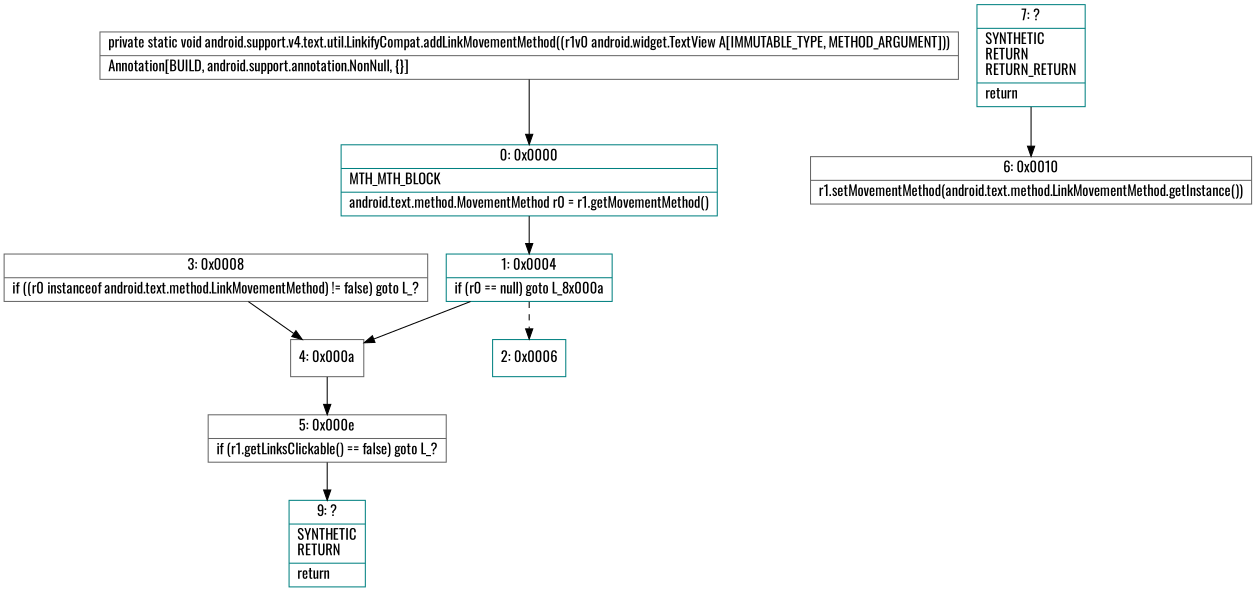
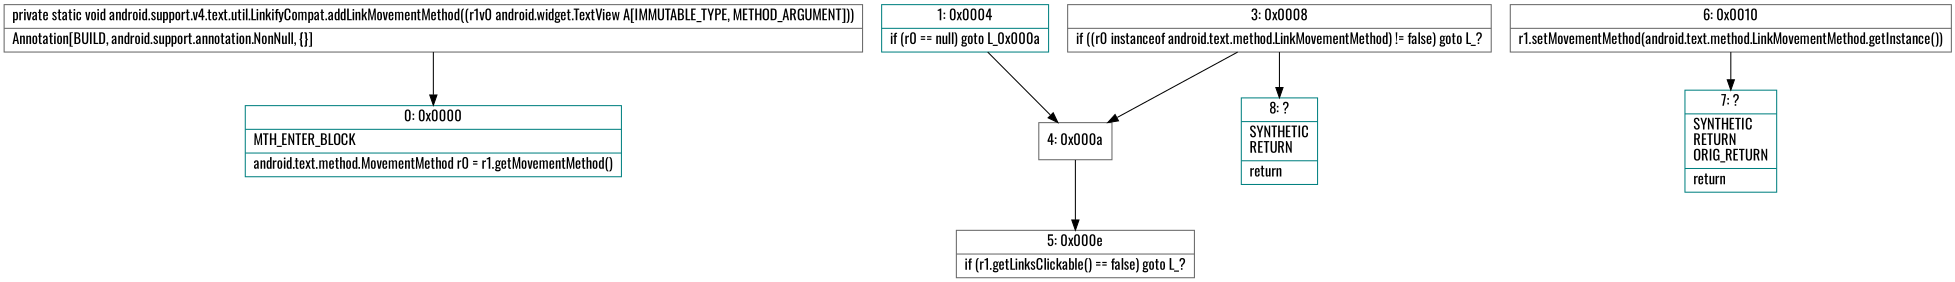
node "7: ?": text "RETURN_RETURN" -> "ORIG_RETURN"
edge "7: ?" -> "6: 0x0010": reversed
node "8: ?": added
node "0: 0x0000": text "MTH_MTH_BLOCK" -> "MTH_ENTER_BLOCK"
edge "0: 0x0000" -> "1: 0x0004": removed
node "1: 0x0004": text "if (r0 == null) goto L_8x000a" -> "if (r0 == null) goto L_0x000a"
node "2: 0x0006": removed
node "9: ?": removed
